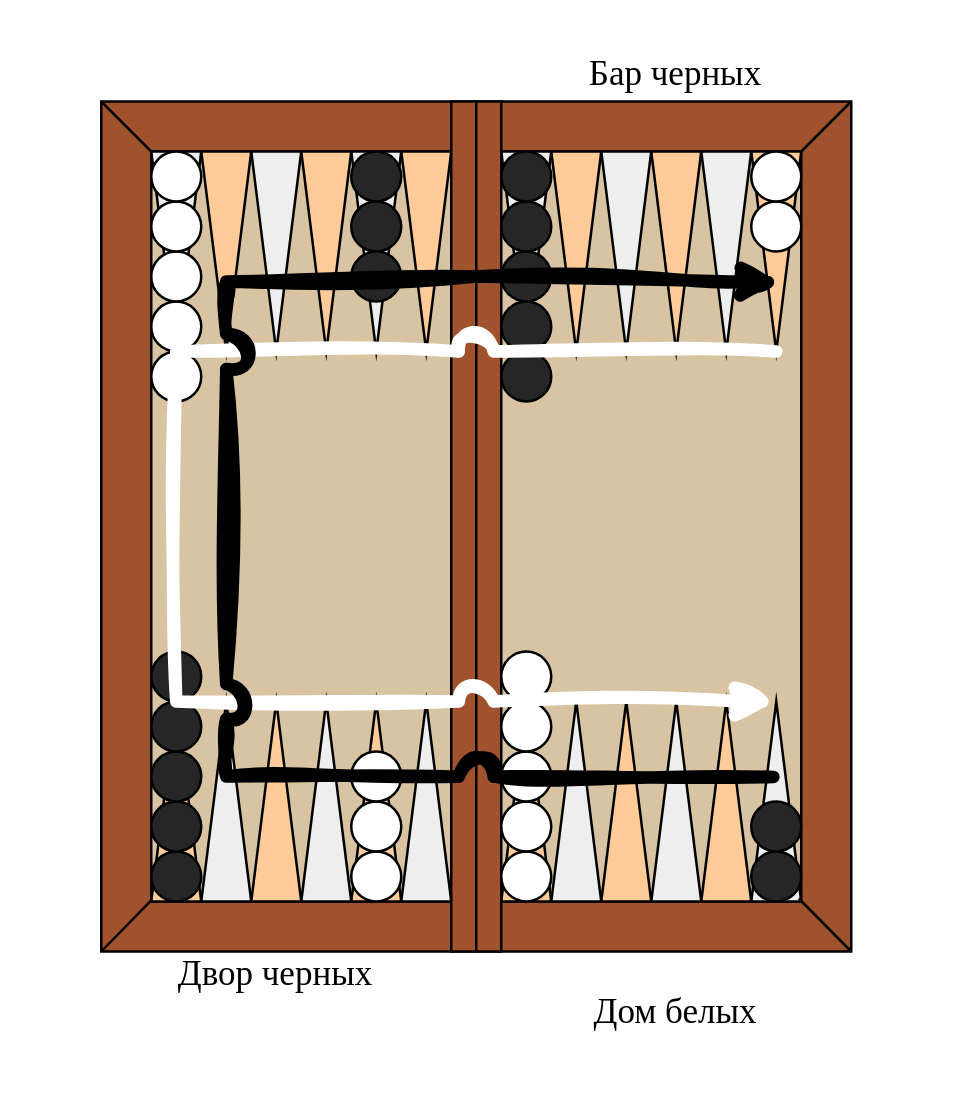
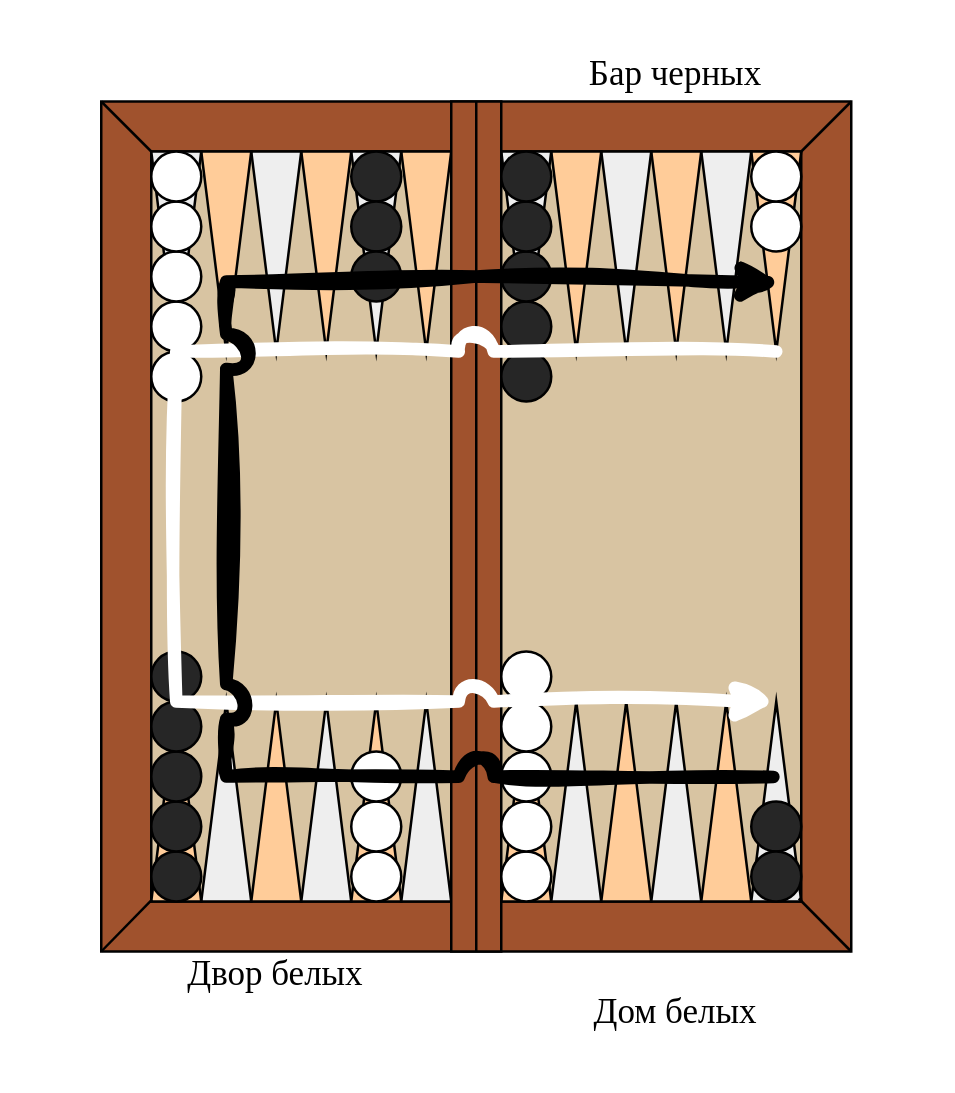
node "Двор черных": label "Двор черных" -> "Двор белых"
